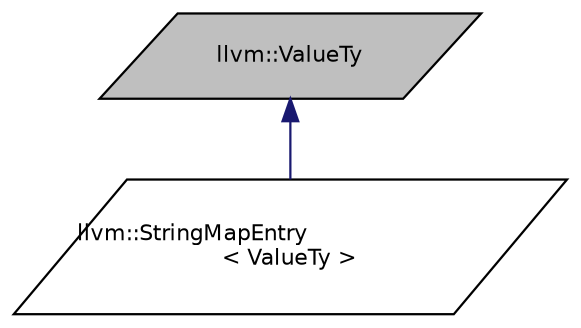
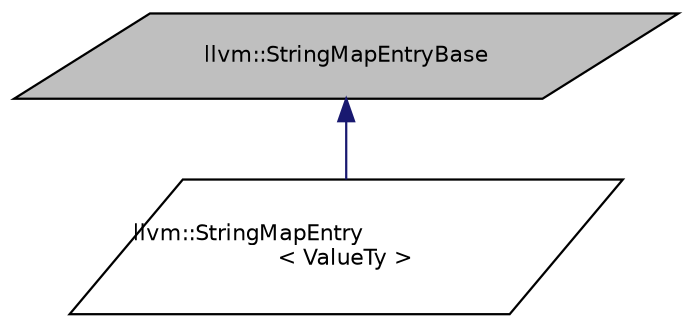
node "llvm::ValueTy": label "llvm::ValueTy" -> "llvm::StringMapEntryBase"
